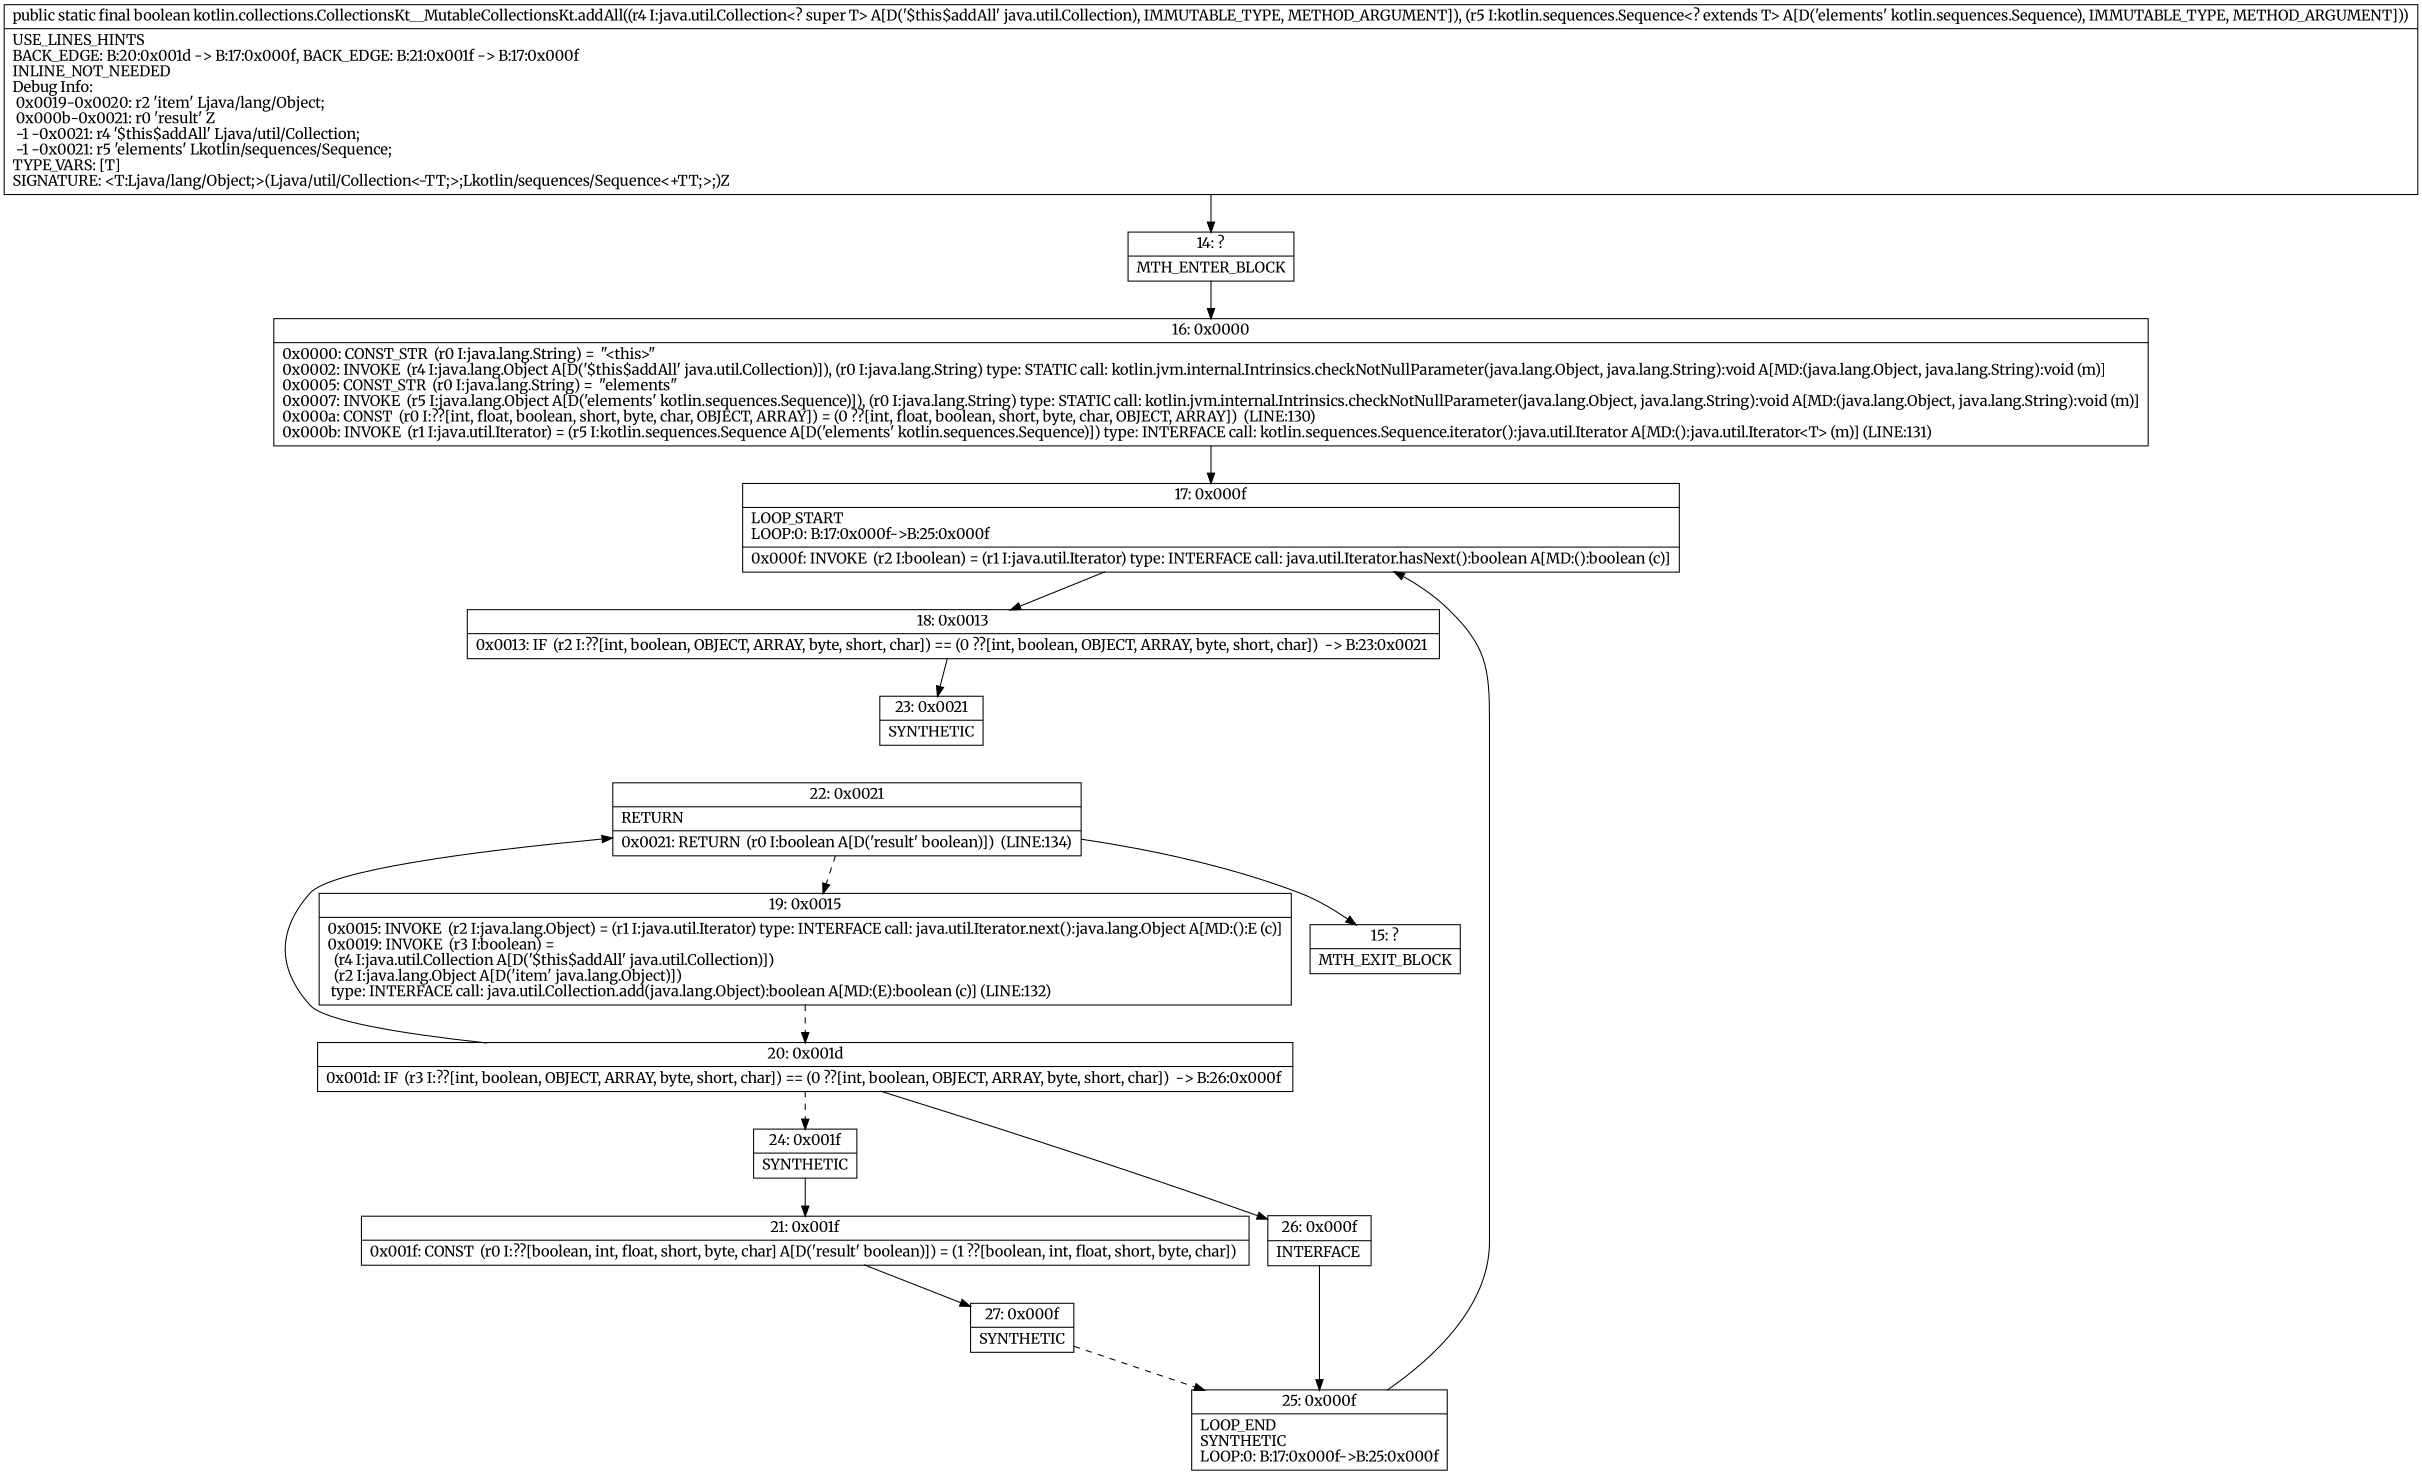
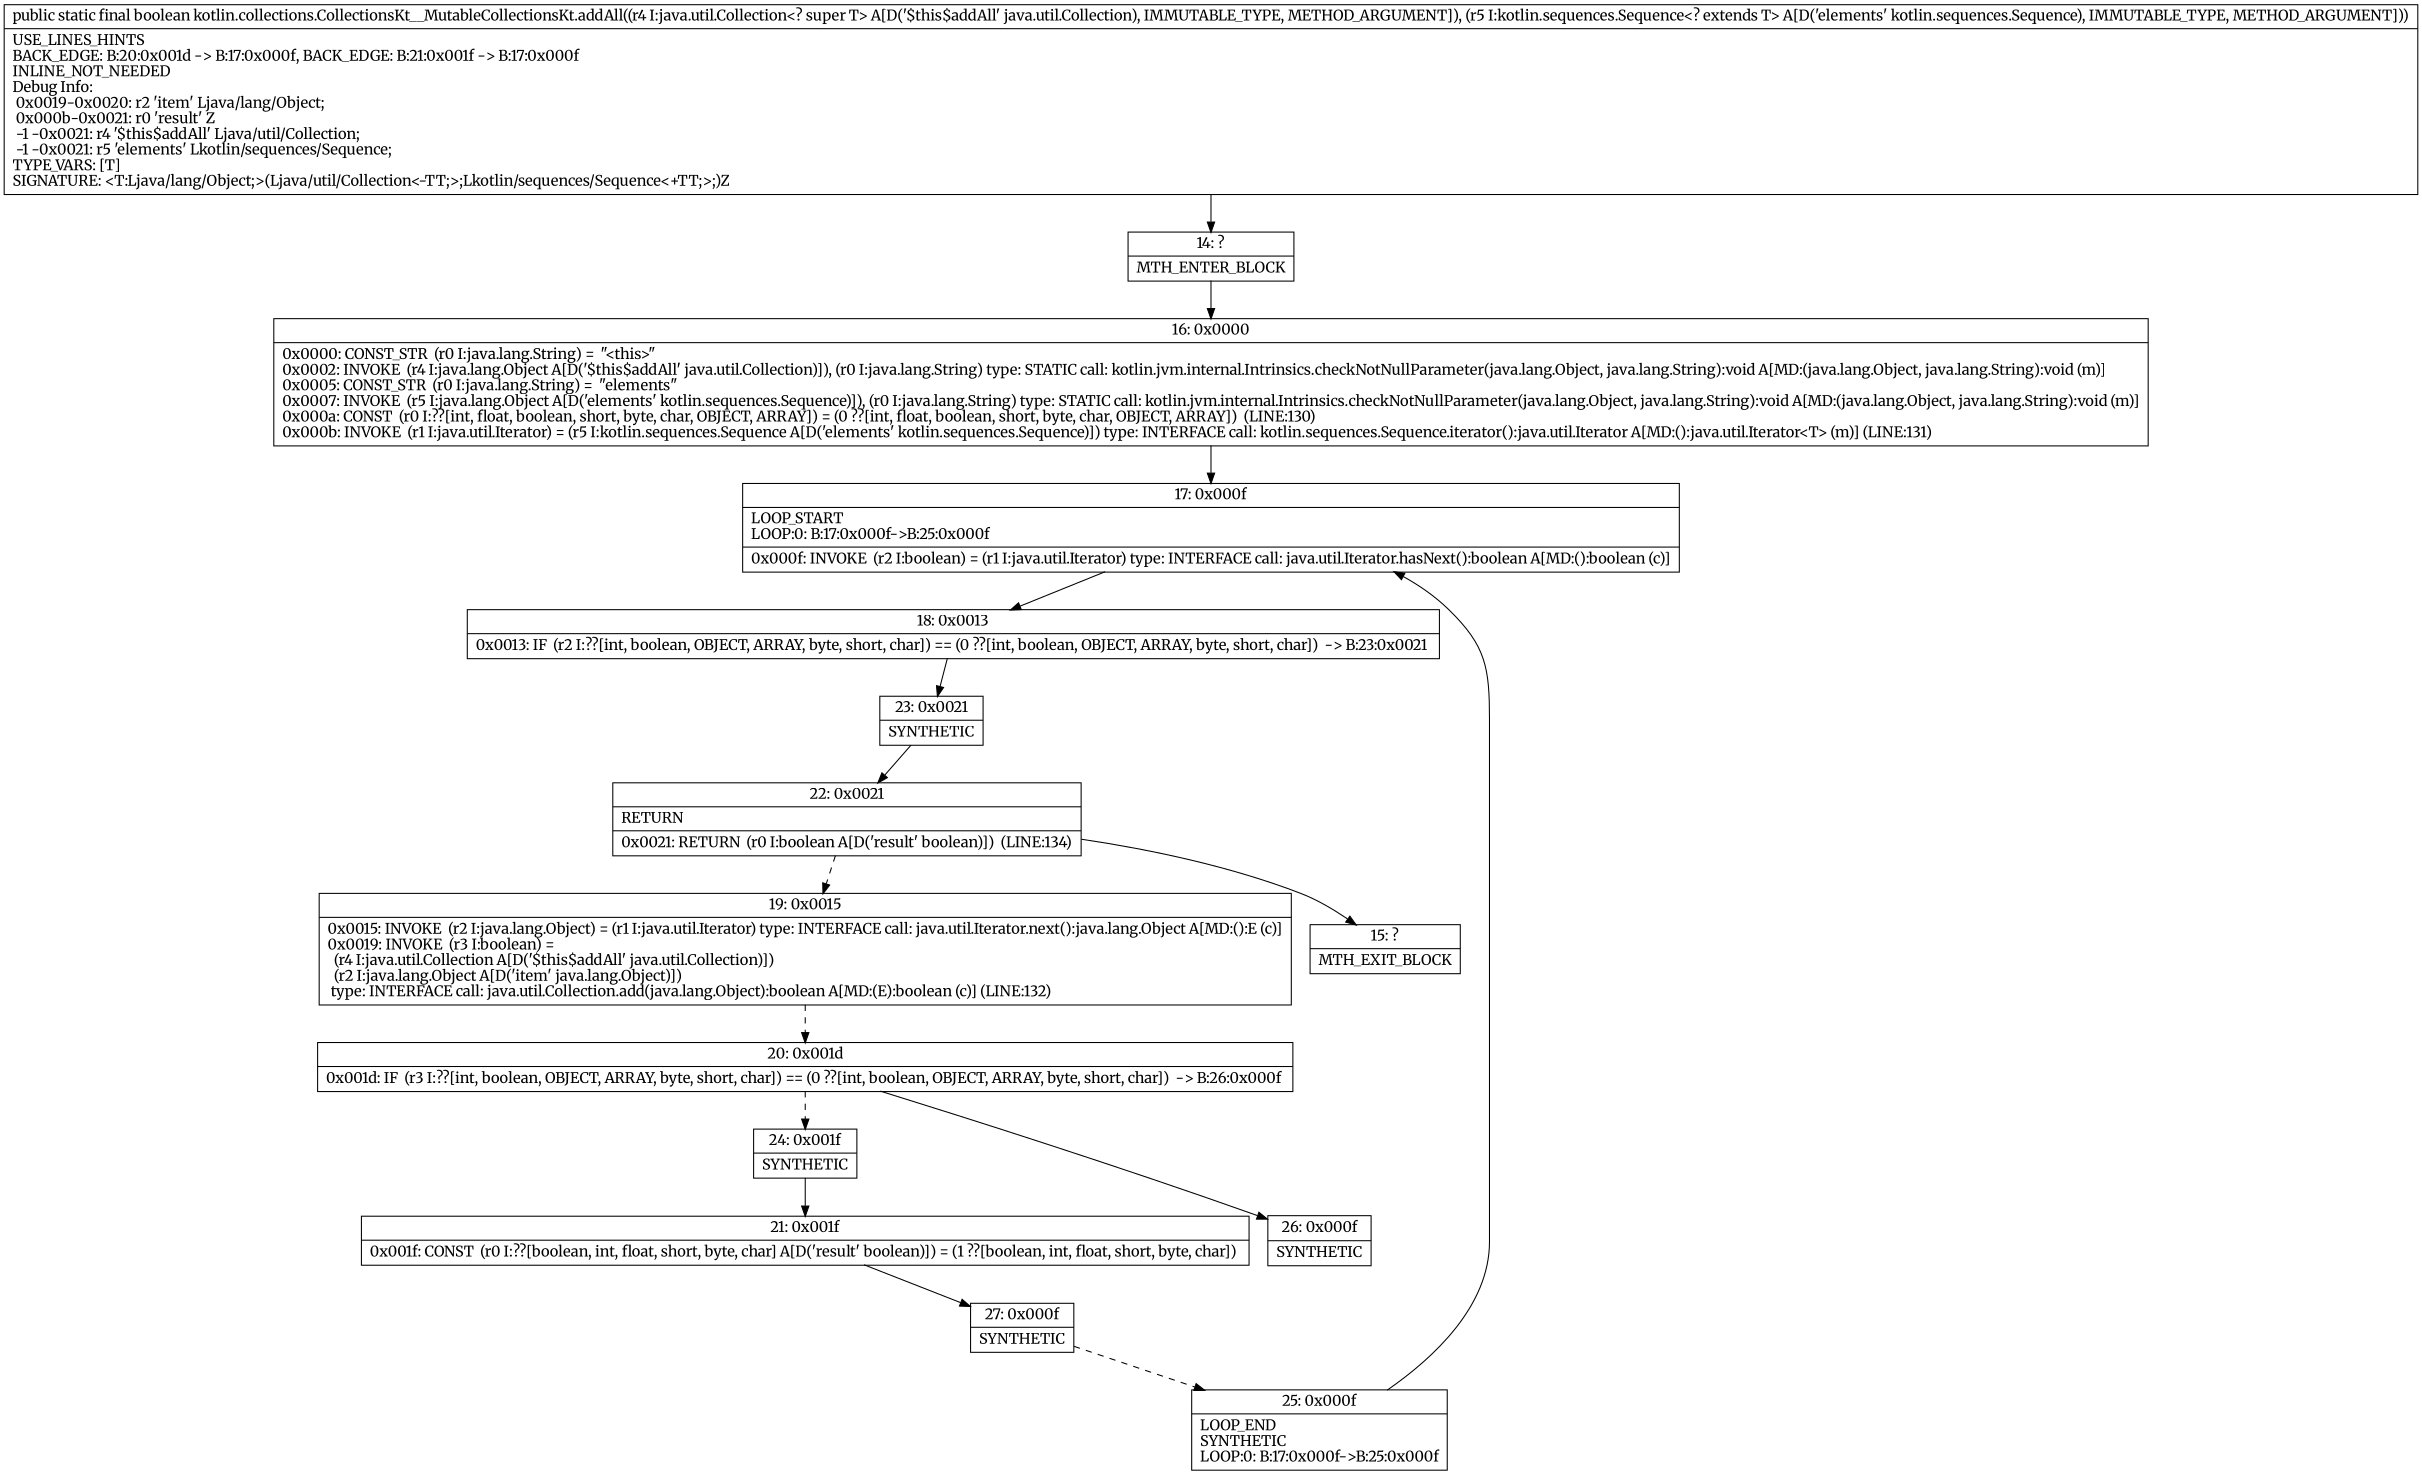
edge "20: 0x001d" -> "22: 0x0021": now "23: 0x0021" -> "22: 0x0021"
node "26: 0x000f": text "INTERFACE" -> "SYNTHETIC"
edge "26: 0x000f" -> "25: 0x000f": removed
